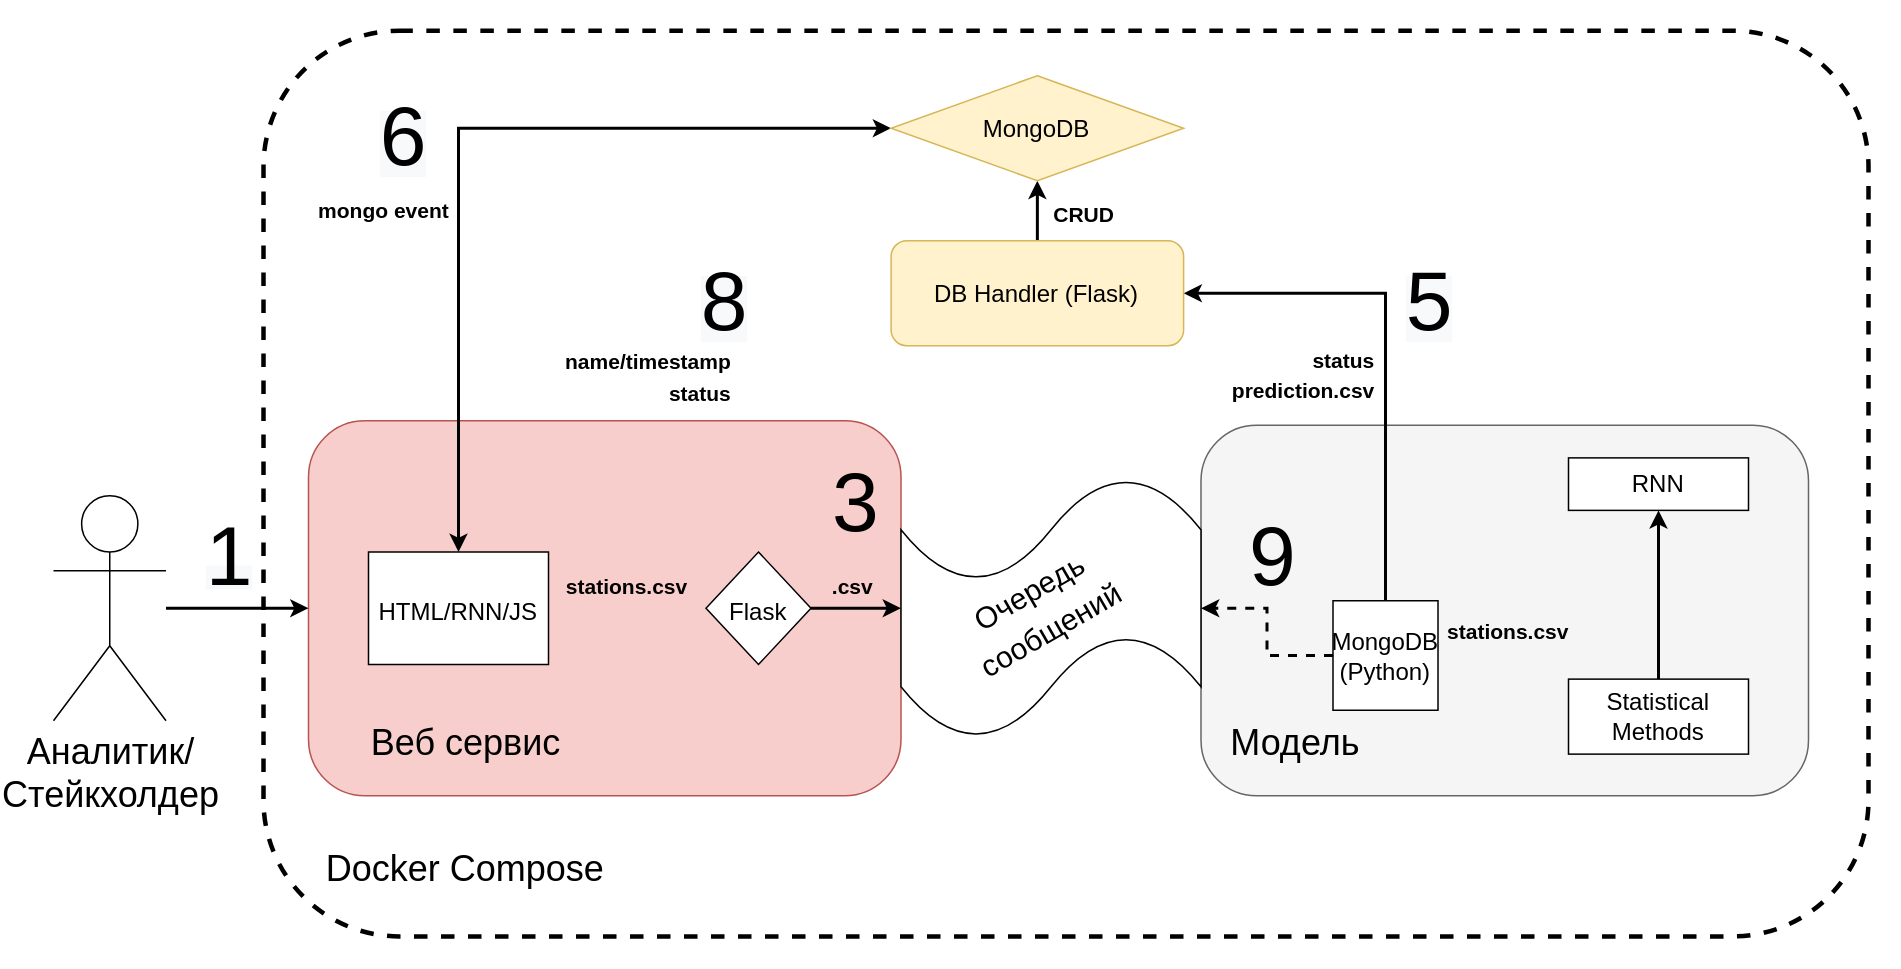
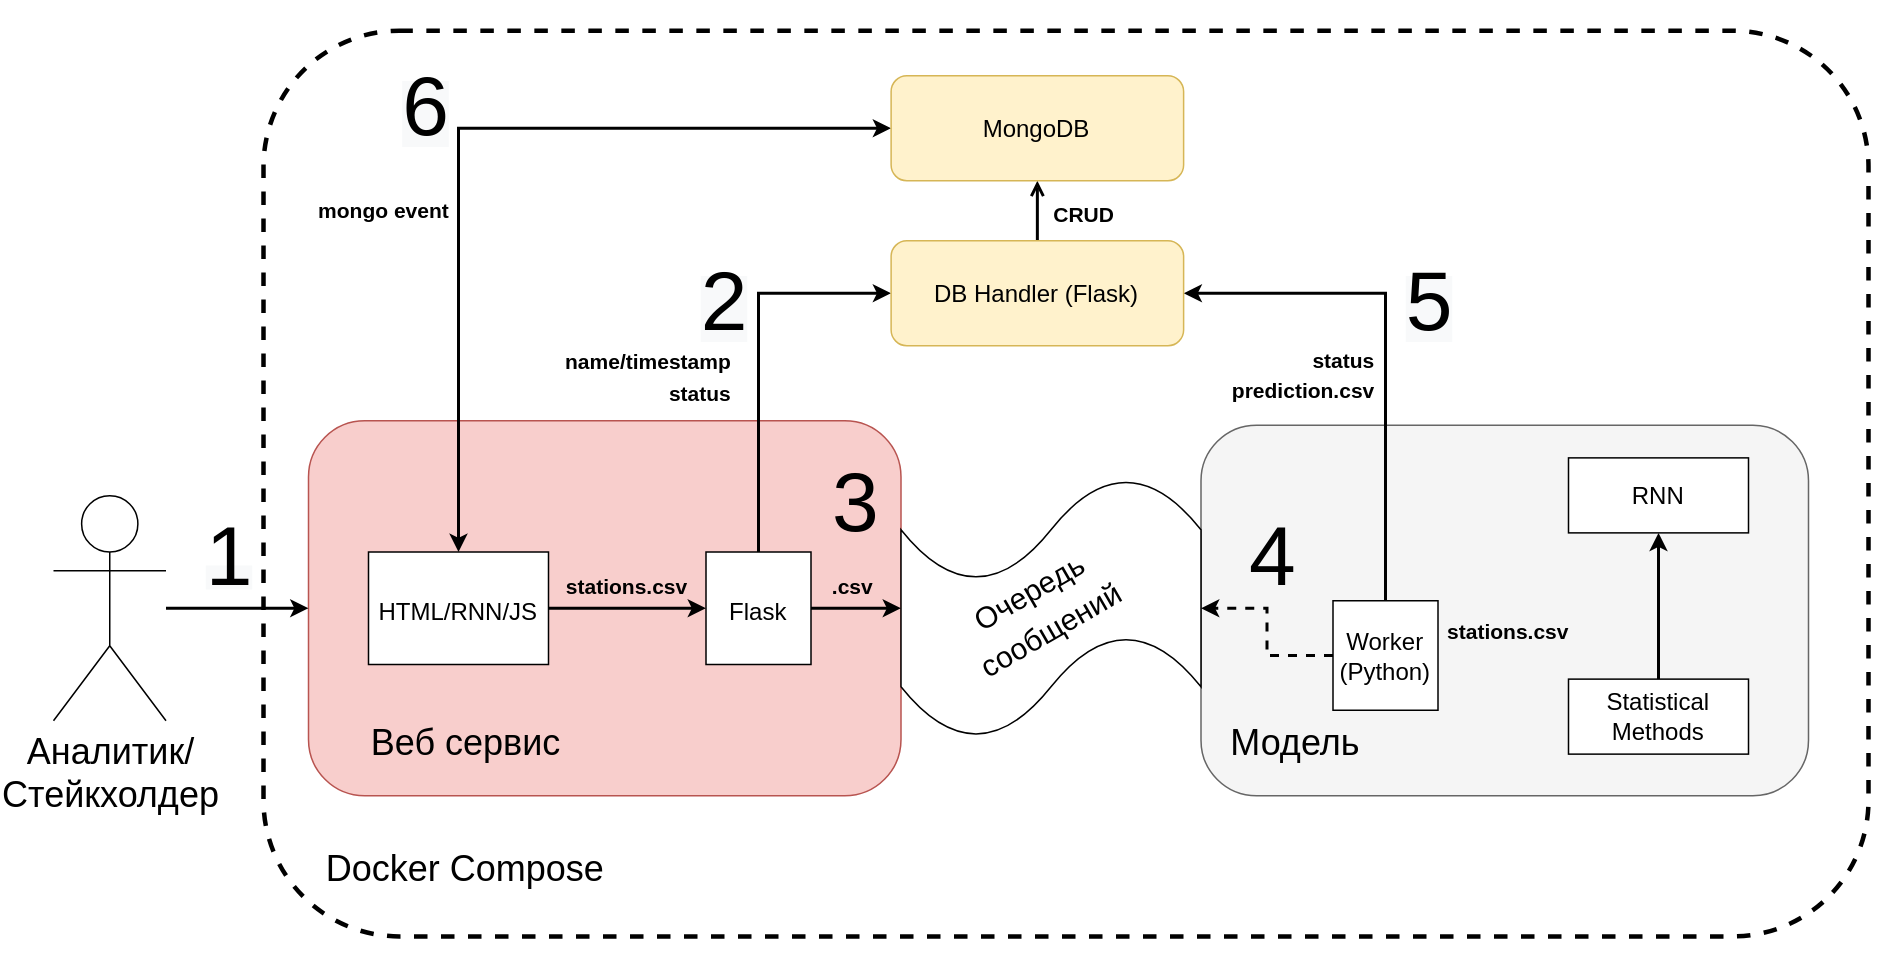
node "6": moved (415, 128) -> (438, 98)
node "MongoDB": shape diamond -> rounded rectangle
edge "DB Handler (Flask)" -> "MongoDB": arrowhead classic -> open
node "8": label "8" -> "2"
edge "Flask" -> "DB Handler (Flask)": added
node "RNN": size 180x53 -> 180x75
node "9": label "9" -> "4"
edge "HTML/RNN/JS" -> "Flask": added
node "Flask": shape diamond -> rectangle
node "MongoDB (Python)": label "MongoDB (Python)" -> "Worker (Python)"
